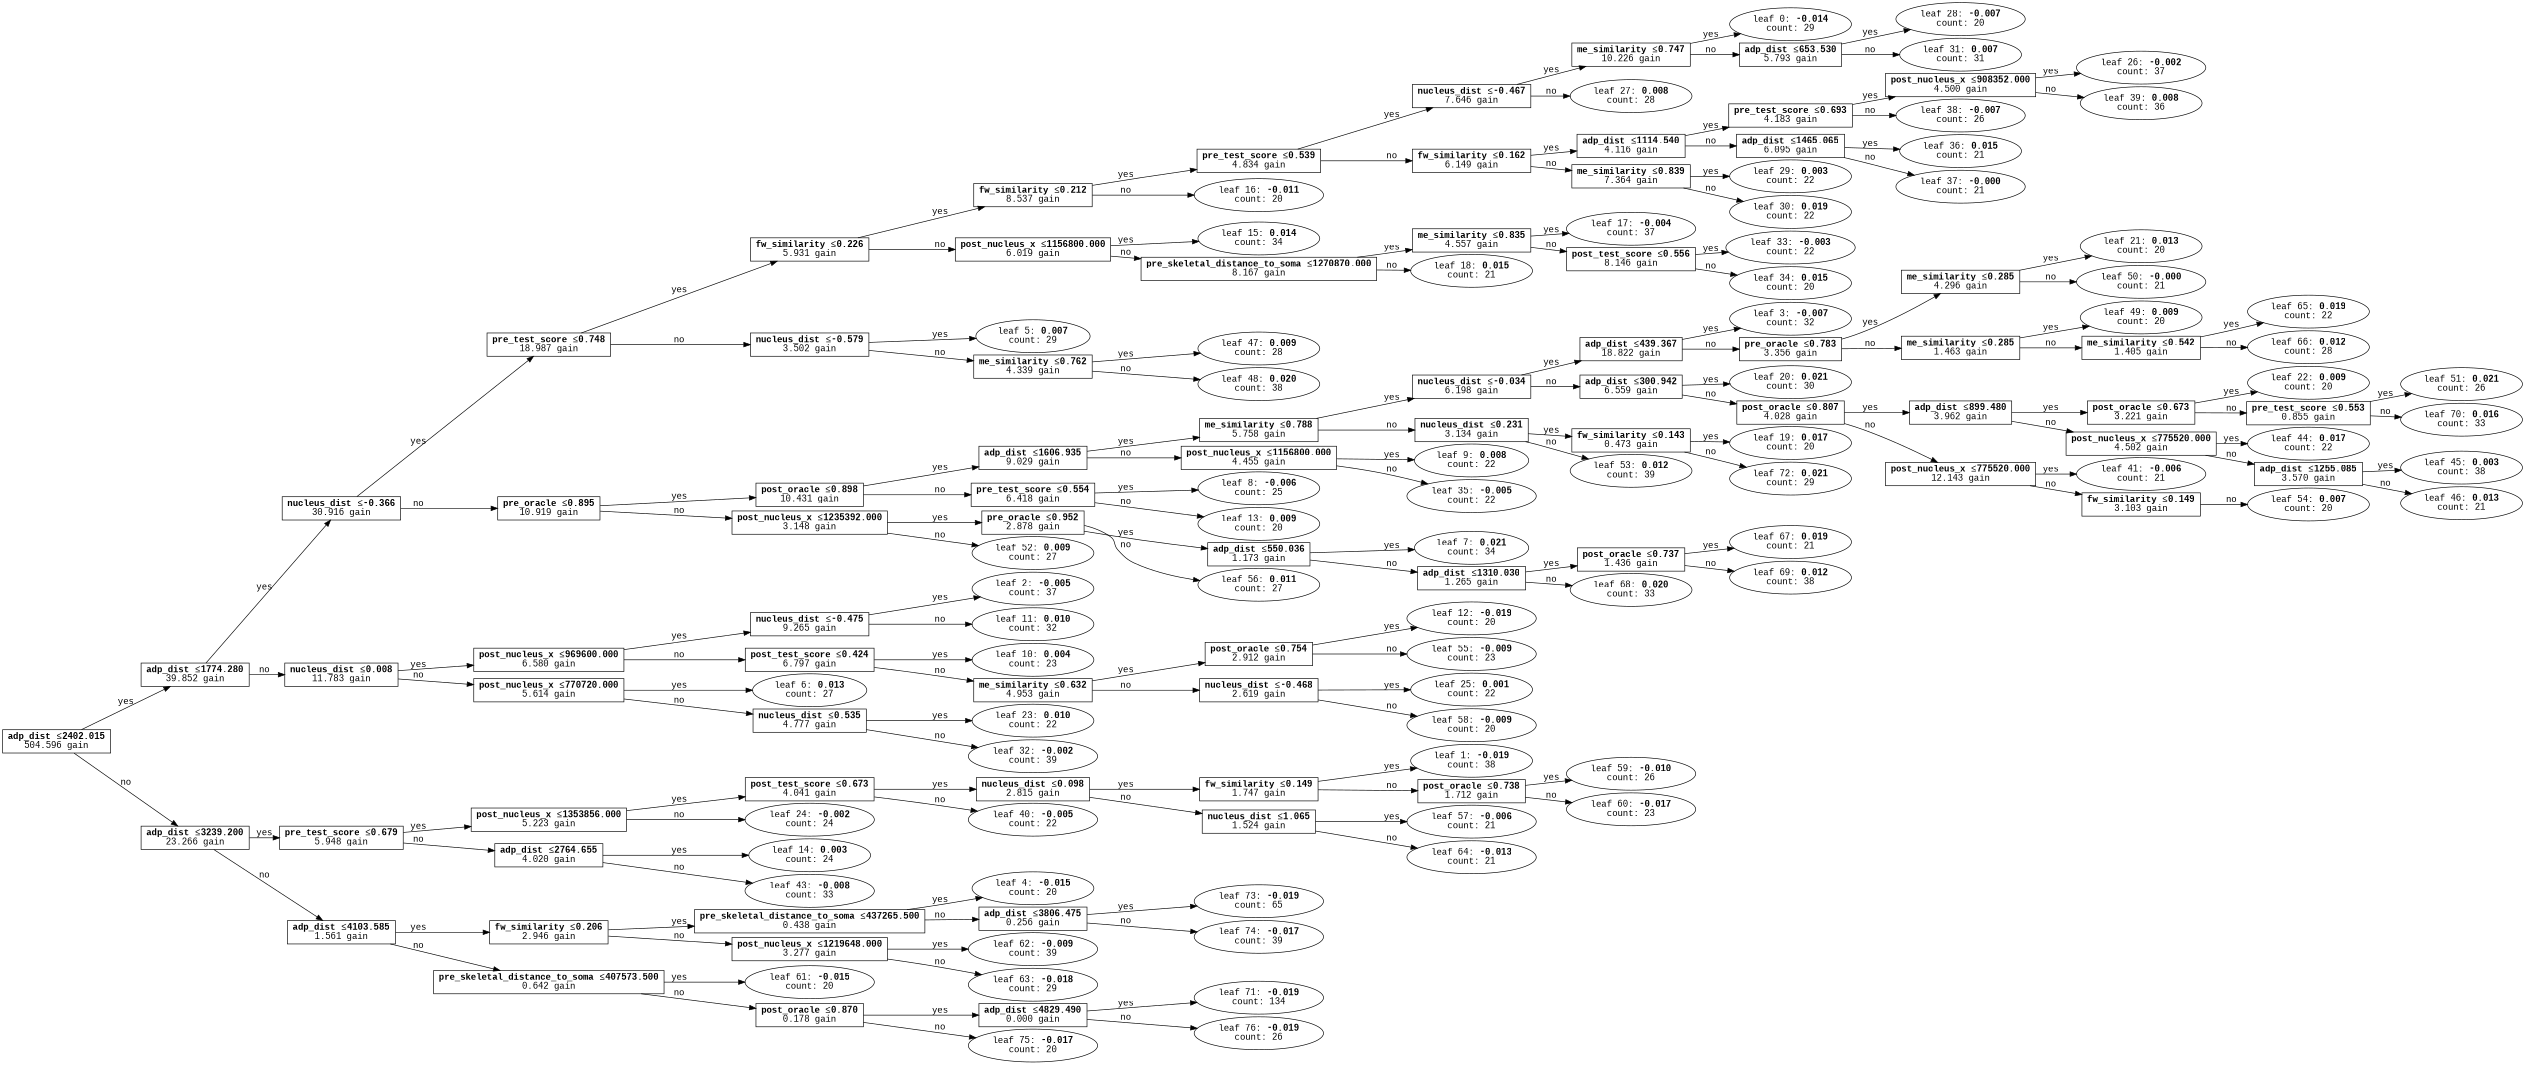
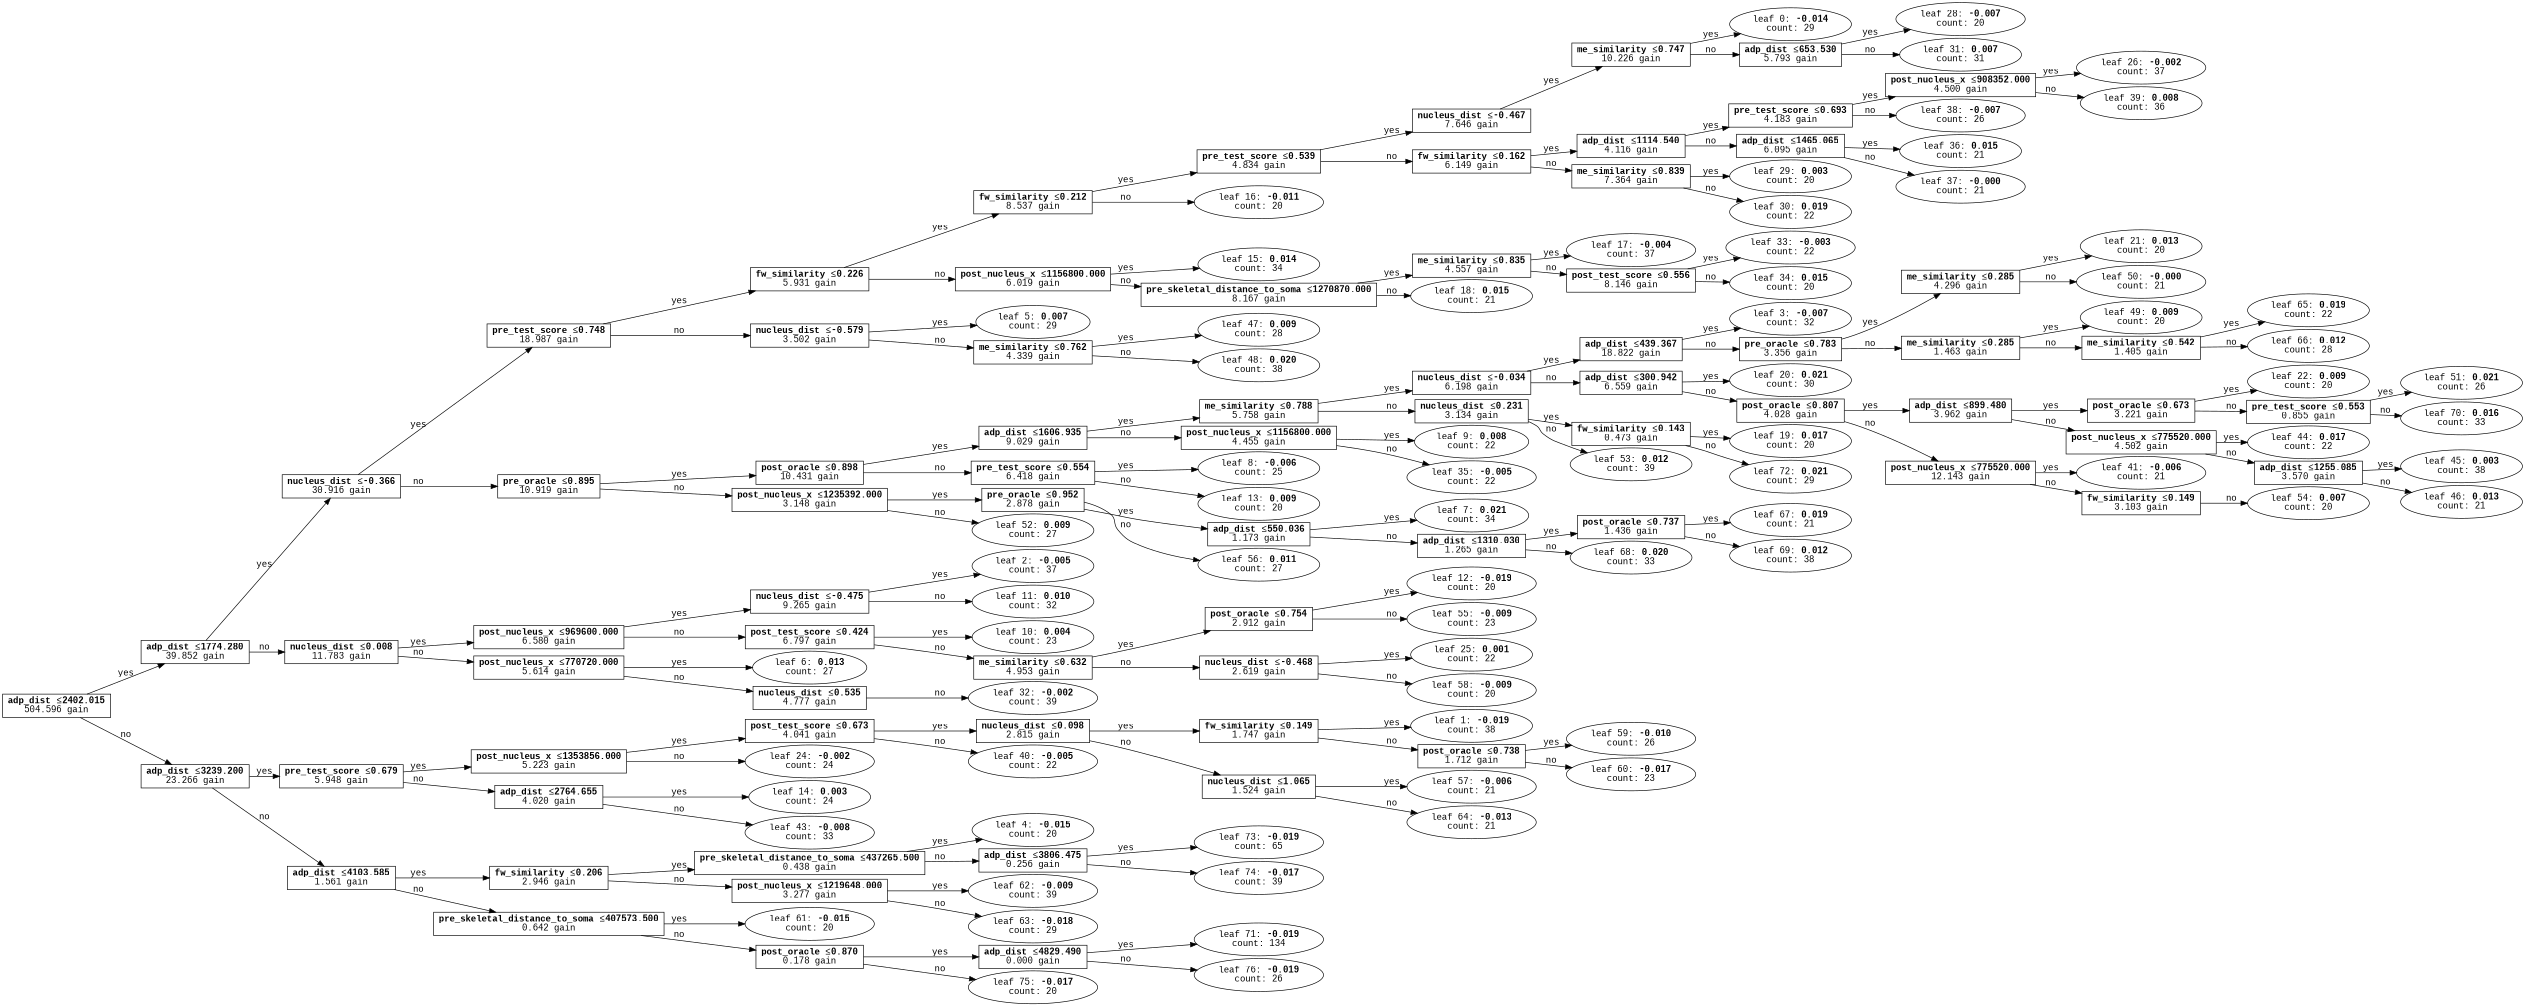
node "leaf 27:": removed
node "leaf 29:": text "count: 22" -> "count: 20"
node "leaf 23:": removed
